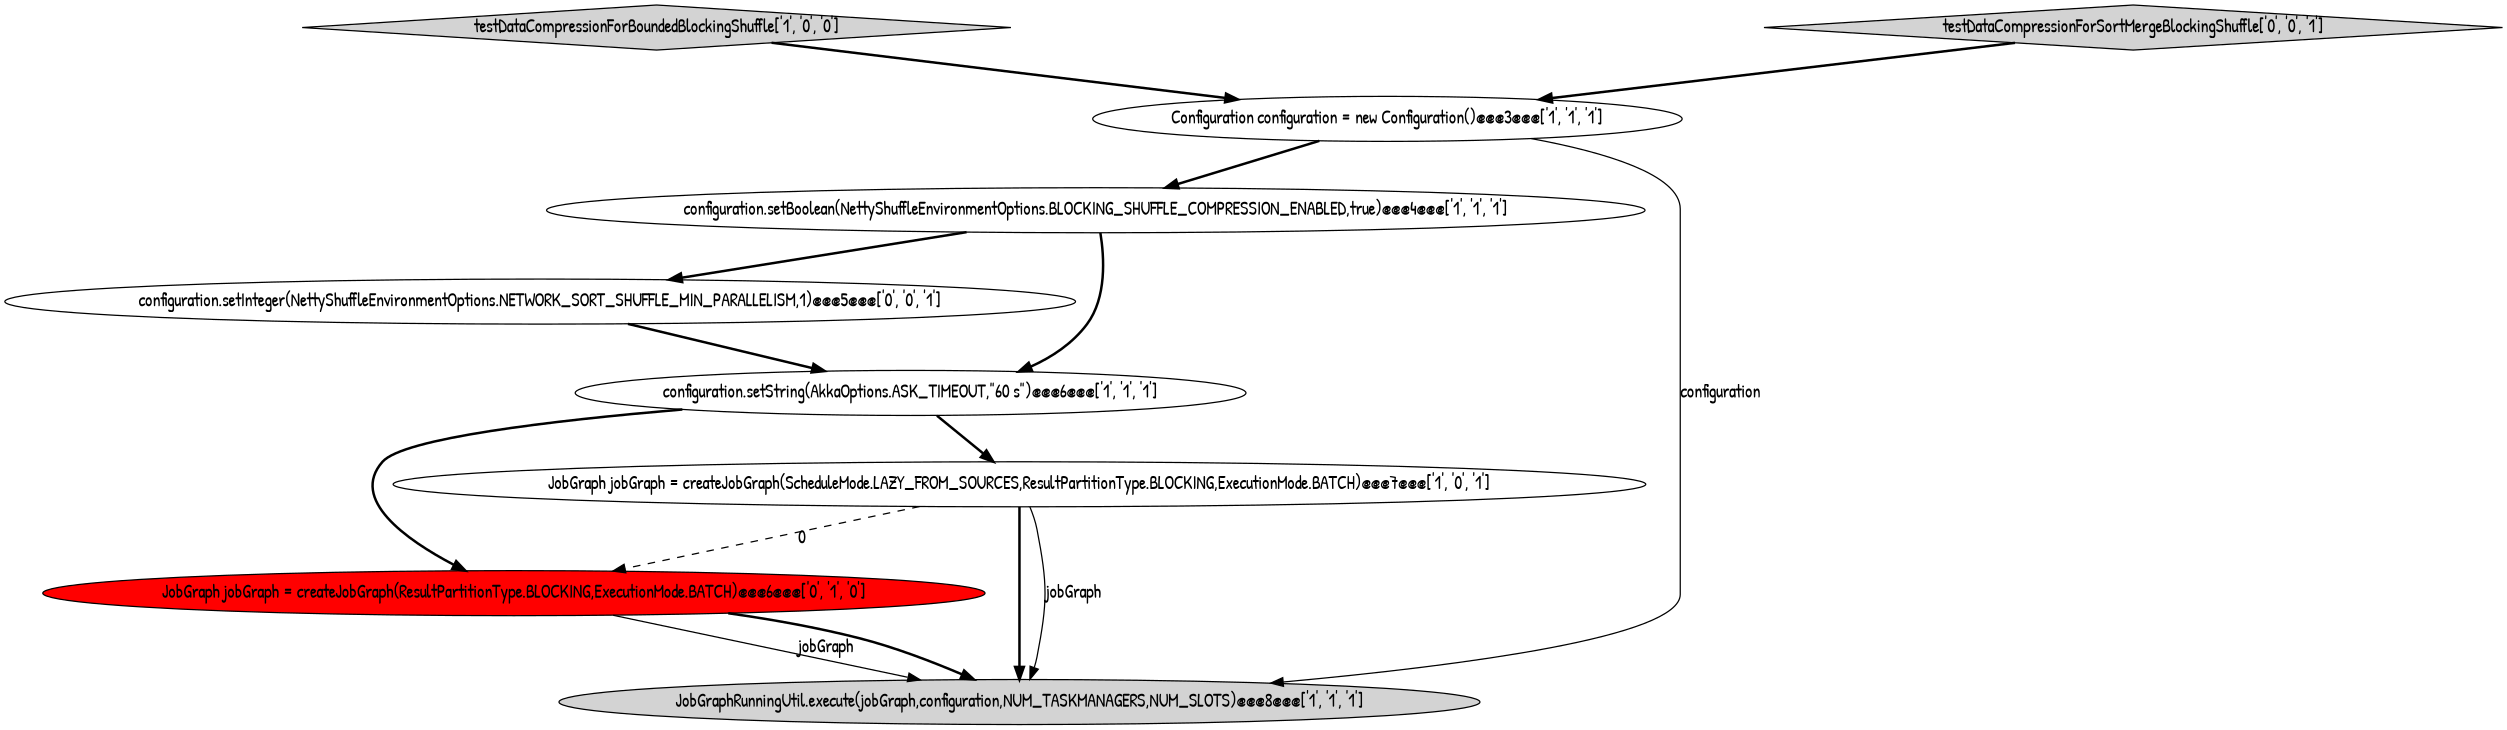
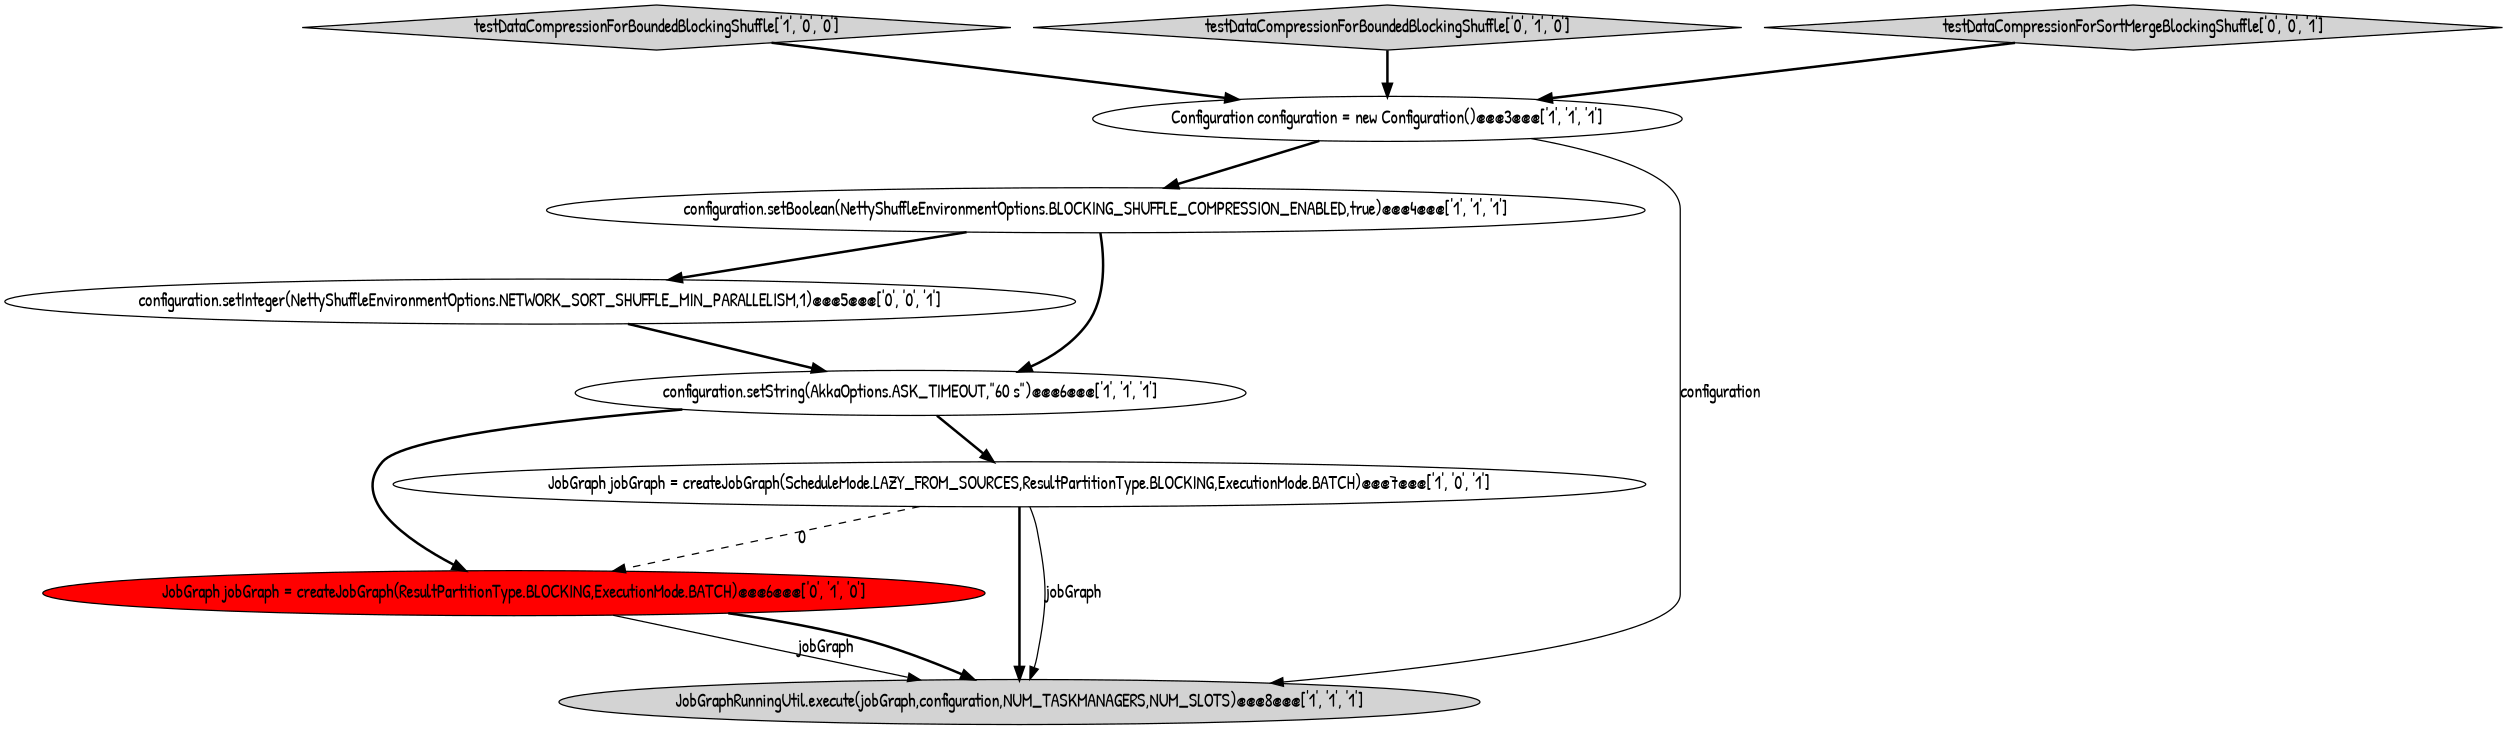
node "testDataCompressionForBoundedBlockingShuffle['0', '1', '0']": added
